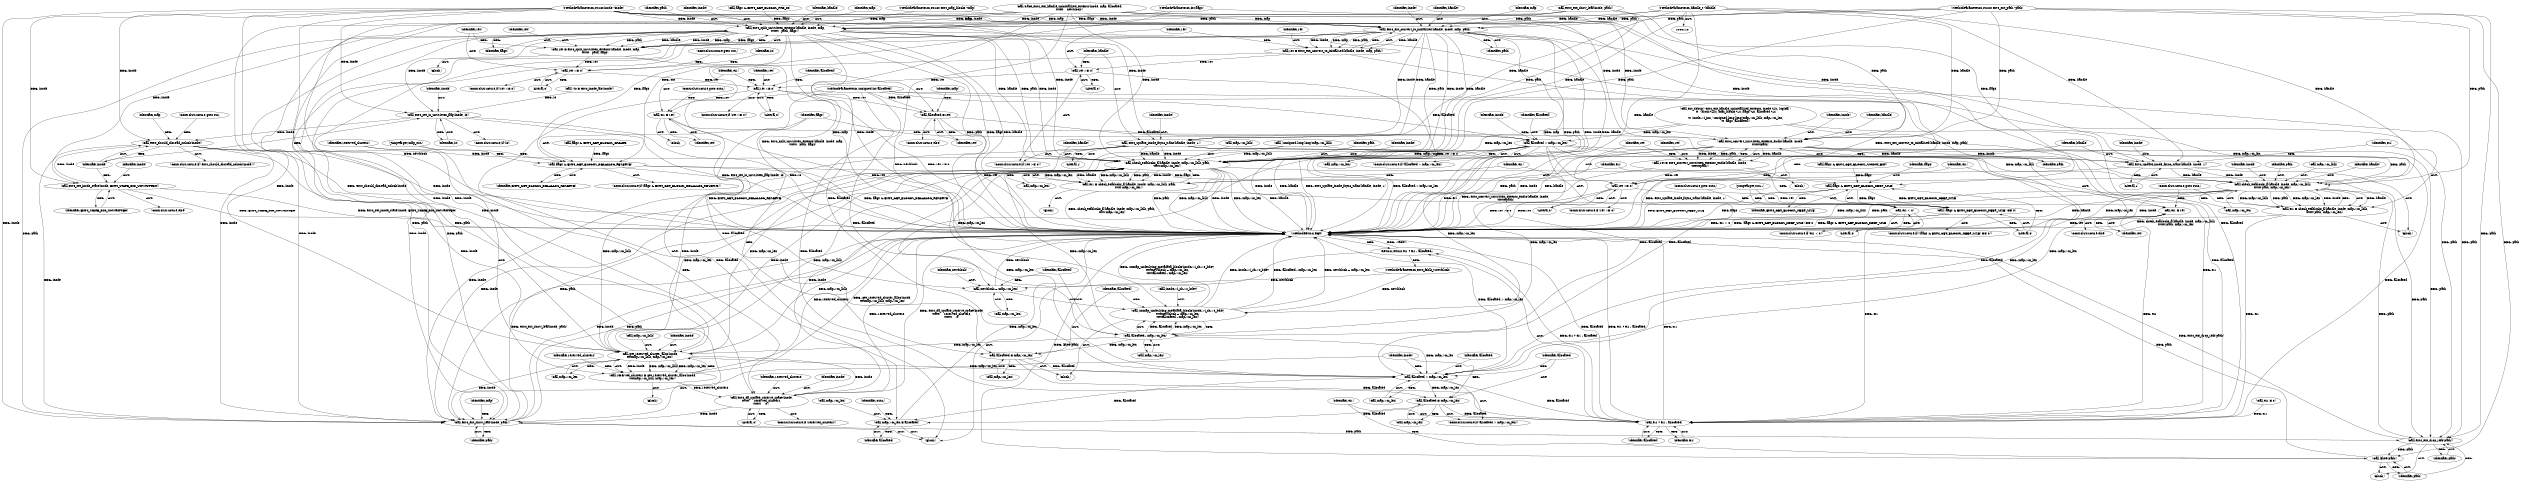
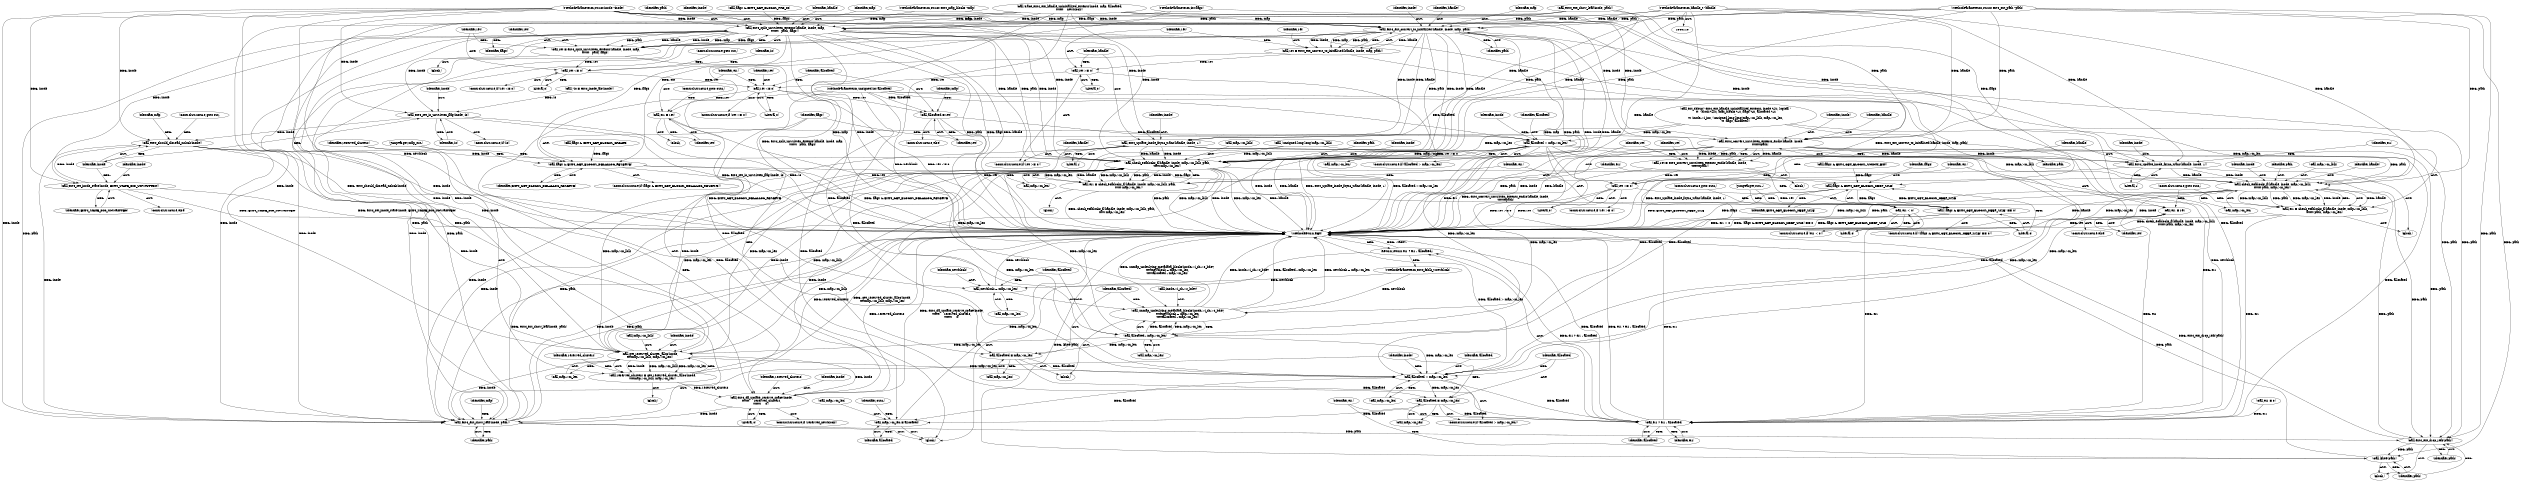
node "(ControlStructure,if (ext4_should_dioread_nolock(inode)))": removed
edge "(MethodParameterIn,unsigned int allocated)" -> "(Call,err ? err : allocated)": label "DDG: allocated" -> "DDG: newblock"
node "(ControlStructure,if (reserved_clusters))": label "(ControlStructure,if (reserved_clusters))" -> "(ControlStructure,if (reserved_newblock))"
